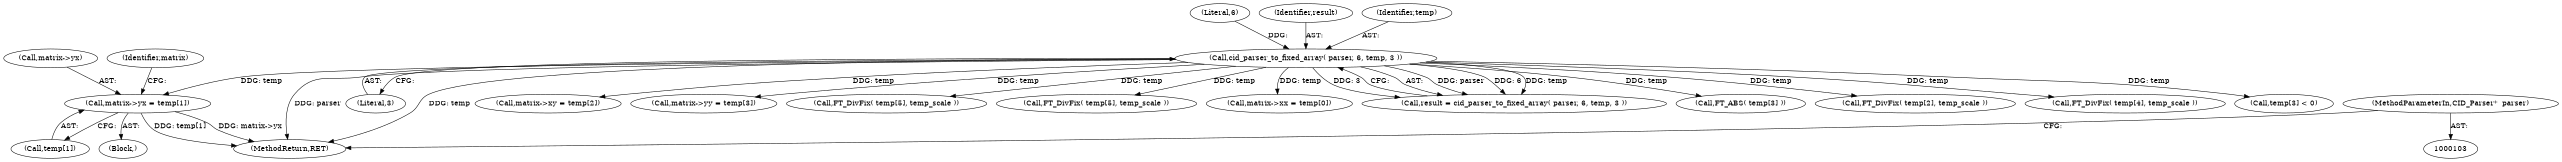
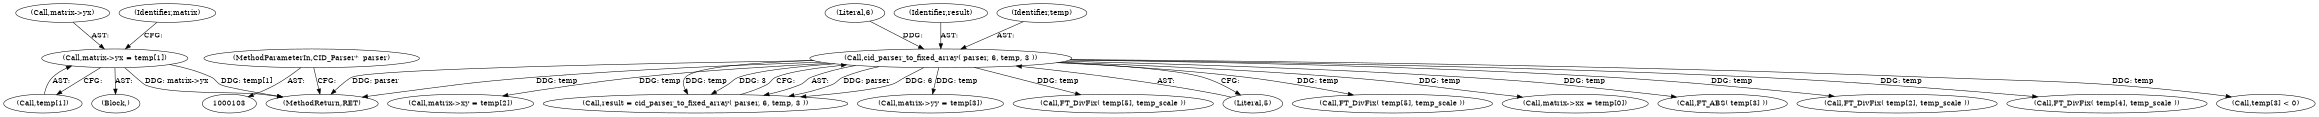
edge "(Call,cid_parser_to_fixed_array( parser, 6, temp, 3 ))" -> "(Call,matrix->yx = temp[1])": removed, label "DDG: temp"
node "(Literal,3)": label "(Literal,3)" -> "(Literal,5)"
